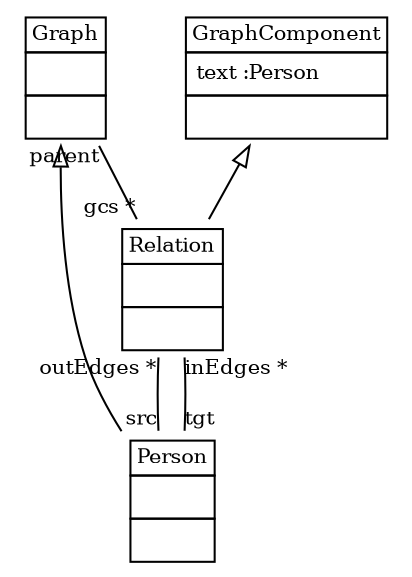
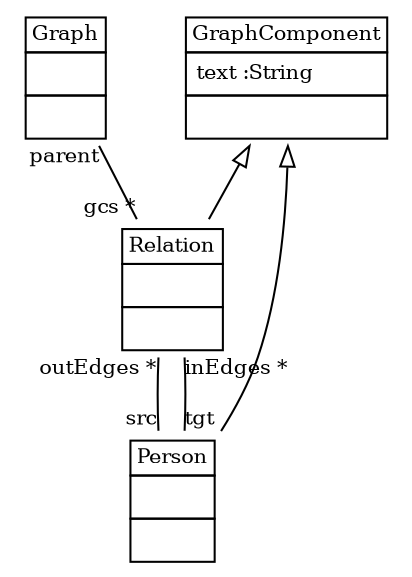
node "GraphComponent": text "text :Person" -> "text :String"
edge "Person" -> "Graph": now "Person" -> "GraphComponent"
